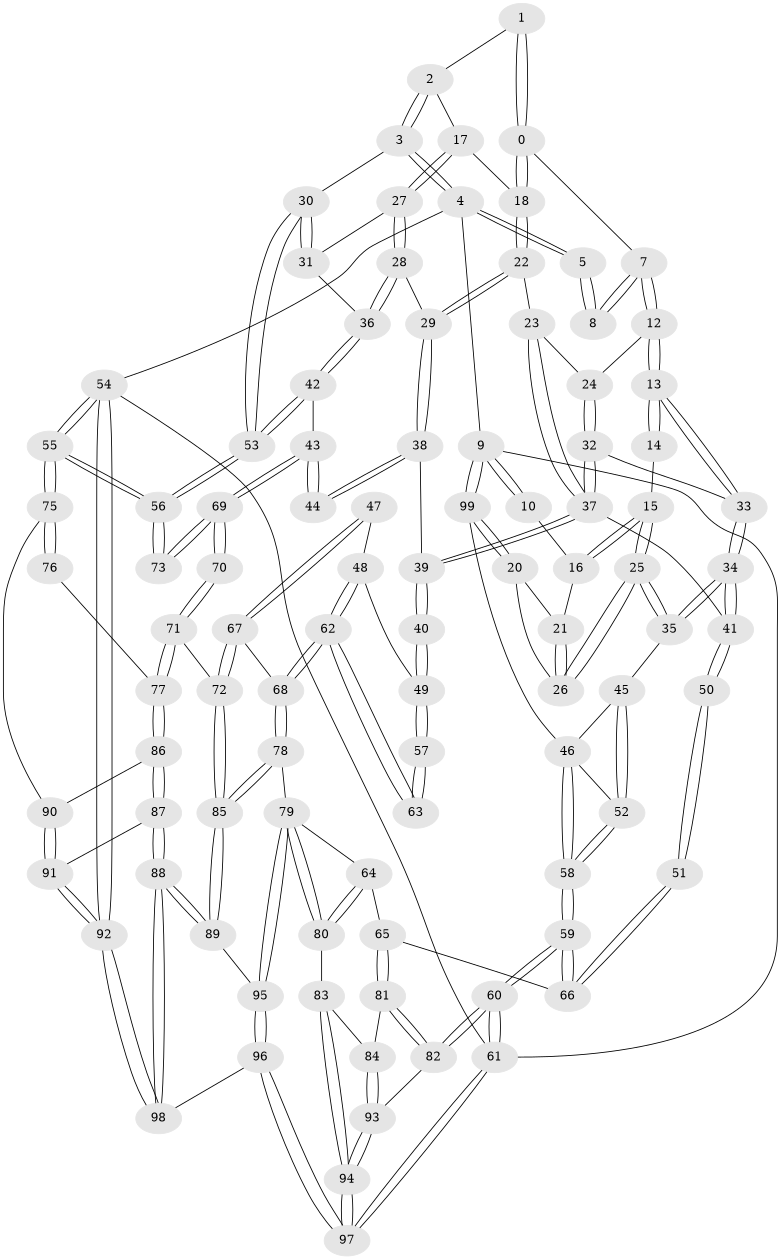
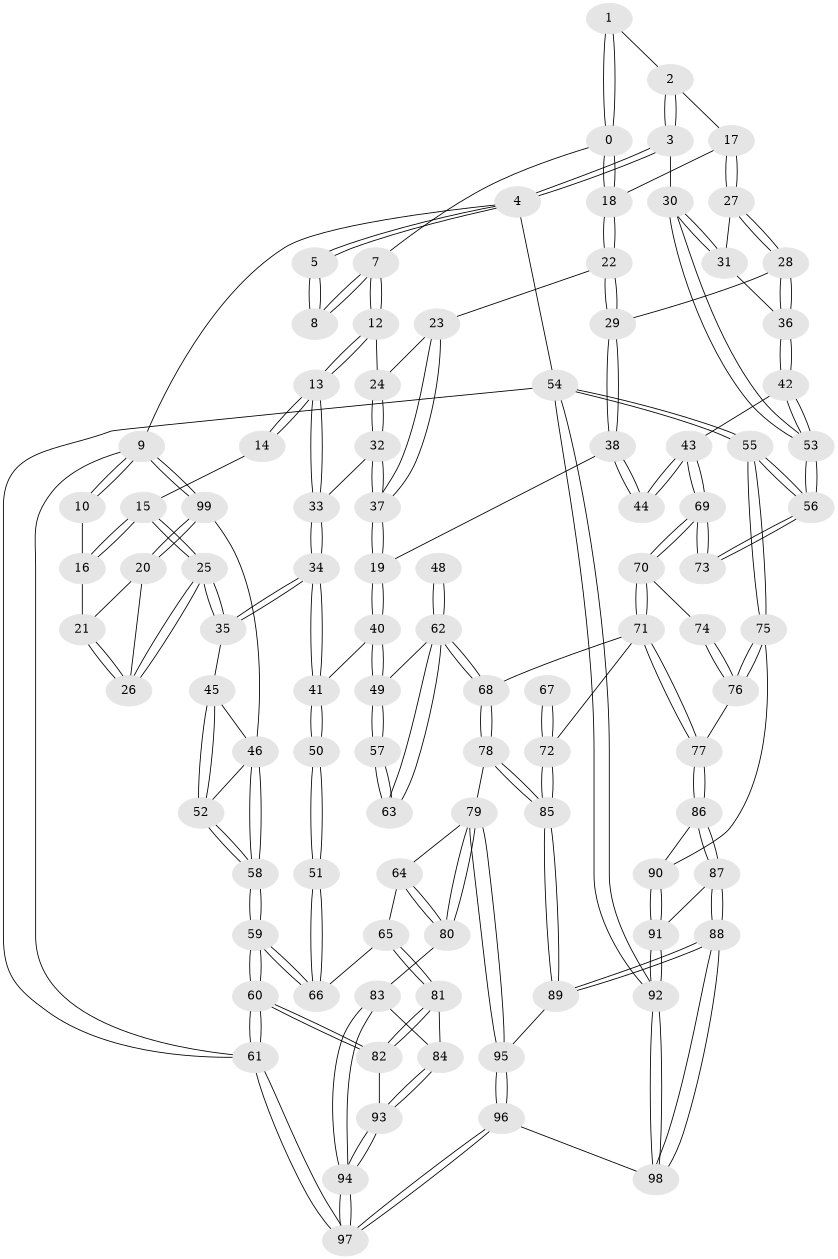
node "47": removed
edge "37" -- "41": now "40" -- "41"
node "39": label "39" -> "19"
node "74": added
edge "48" -- "49": now "62" -- "49"
edge "67" -- "68": now "71" -- "68"
